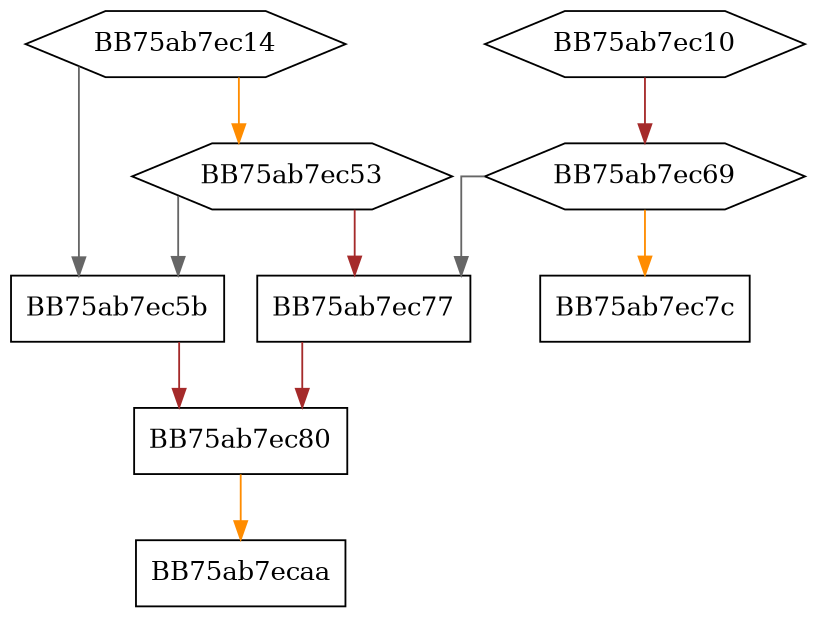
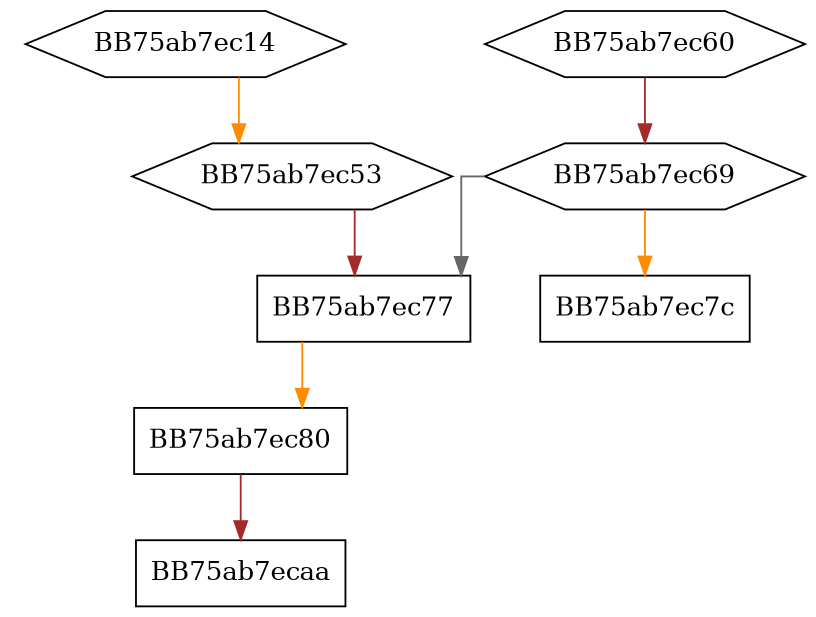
node "BB75ab7ec10": label "BB75ab7ec10" -> "BB75ab7ec60"
node "BB75ab7ec5b": removed
edge "BB75ab7ec77" -> "BB75ab7ec80": color brown -> darkorange
edge "BB75ab7ec80" -> "BB75ab7ecaa": color darkorange -> brown
